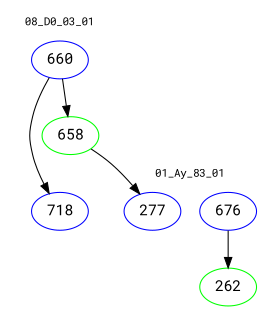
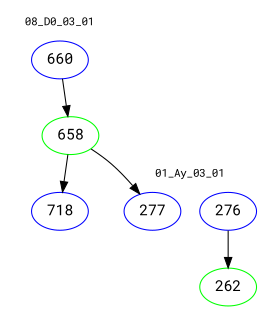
edge "660" -> "718": now "658" -> "718"
cluster "01_Ay_83_01": label "01_Ay_83_01" -> "01_Ay_03_01"
node "676": label "676" -> "276"
